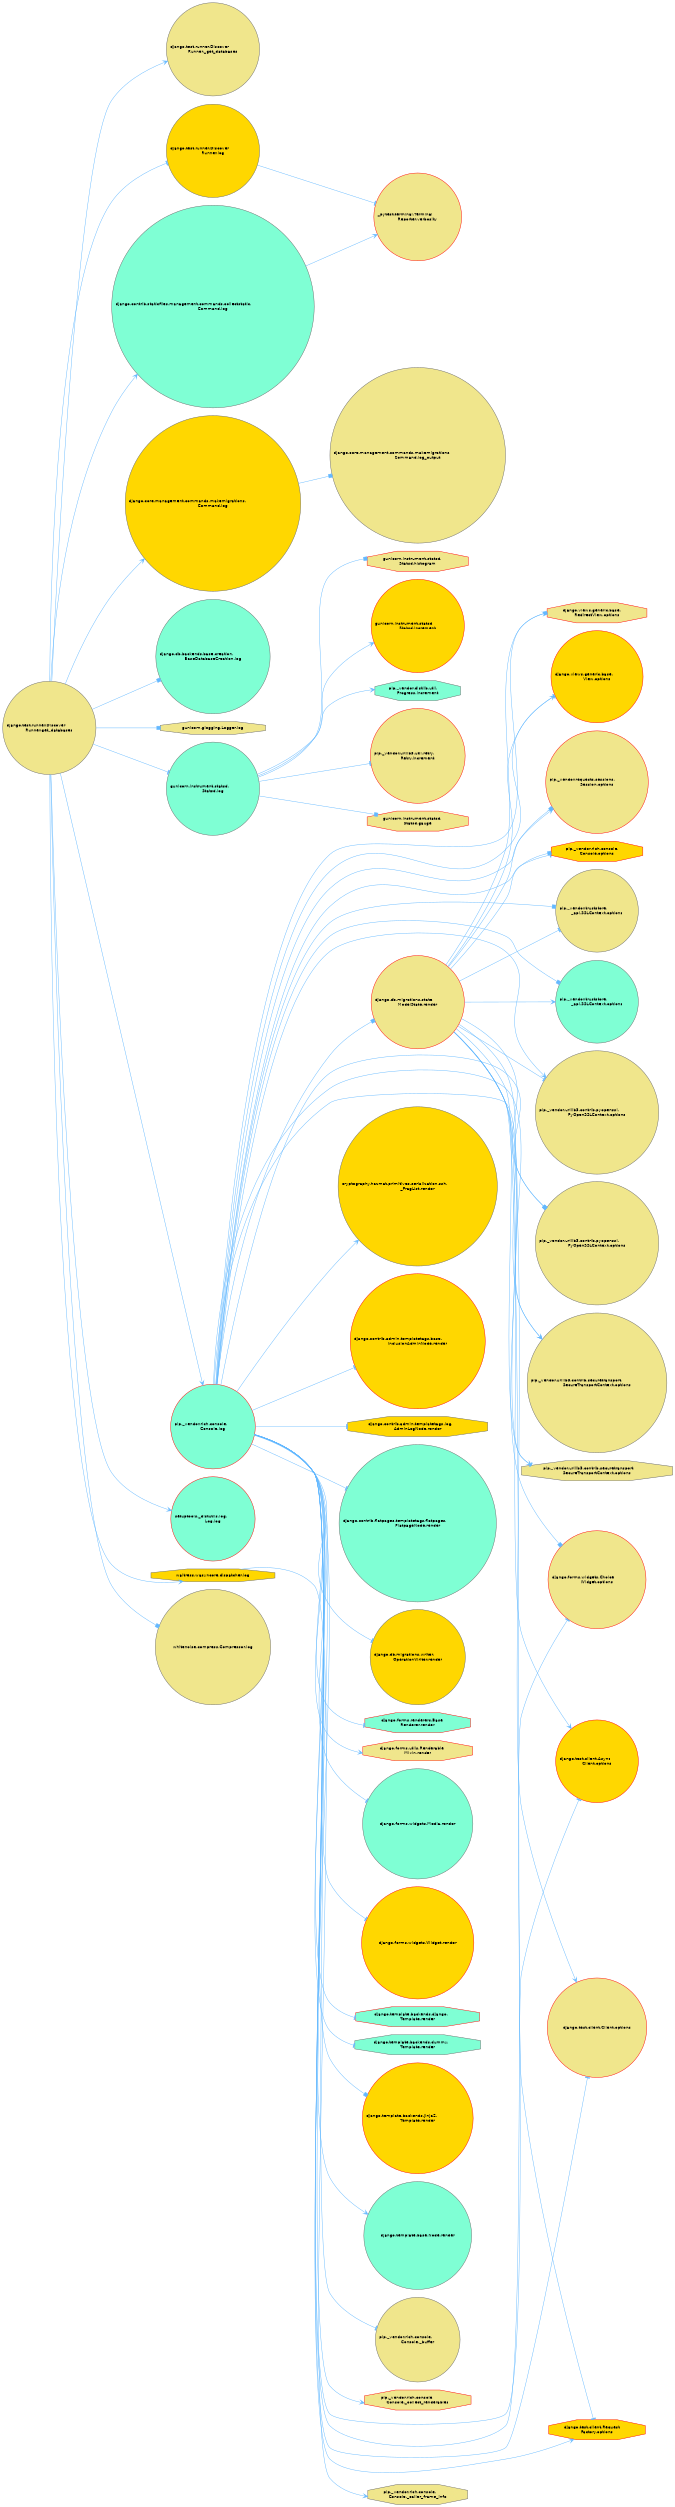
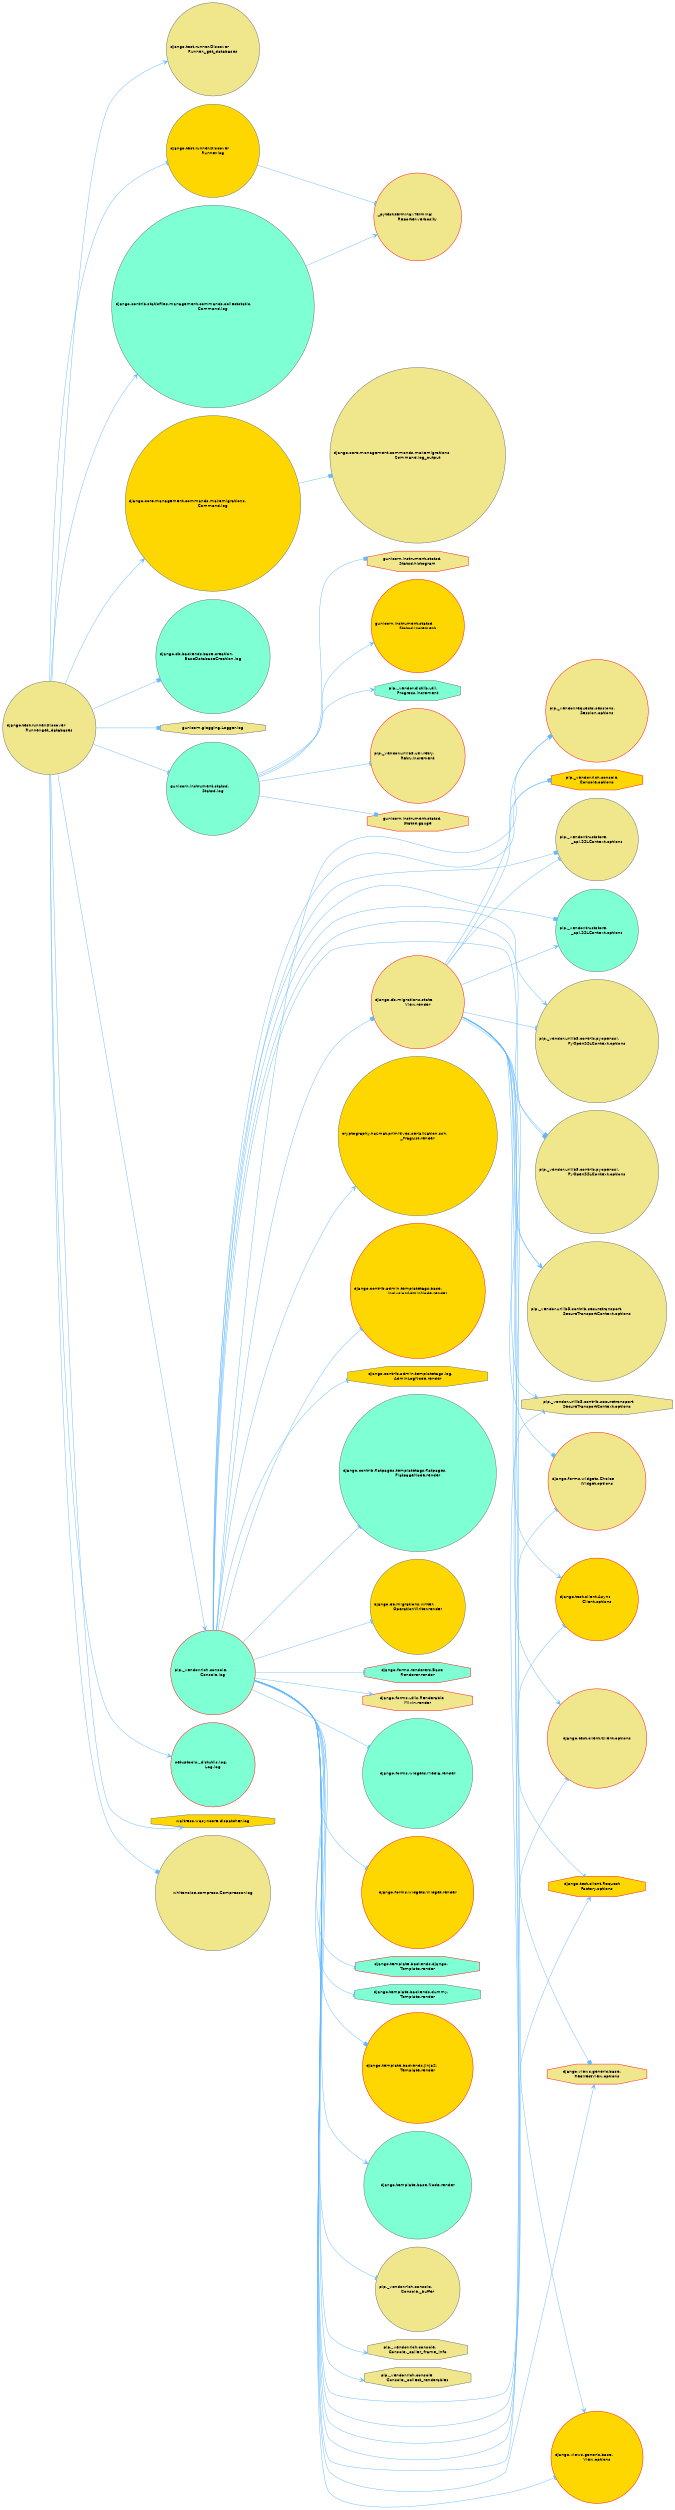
node "django.db.migrations.state. ModelState.render": label "django.db.migrations.state. ModelState.render" -> "django.db.migrations.state. View.render"
edge "waitress.wasyncore.dispatcher.log" -> "pip._vendor.rich.console. Console._caller_frame_info": now "pip._vendor.rich.console. Console.log" -> "pip._vendor.rich.console. Console._caller_frame_info"
node "pip._vendor.rich.console. Console._collect_renderables": color red -> grey40
